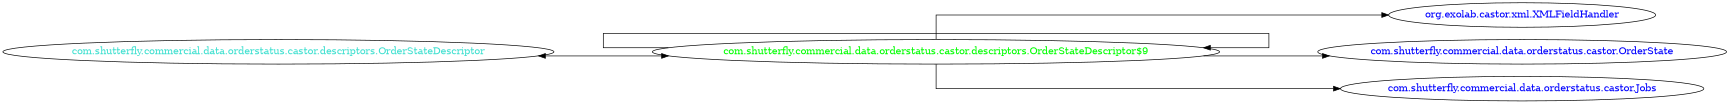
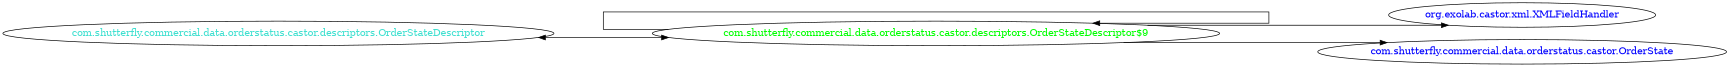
node "com.shutterfly.commercial.data.orderstatus.castor.Jobs": removed
